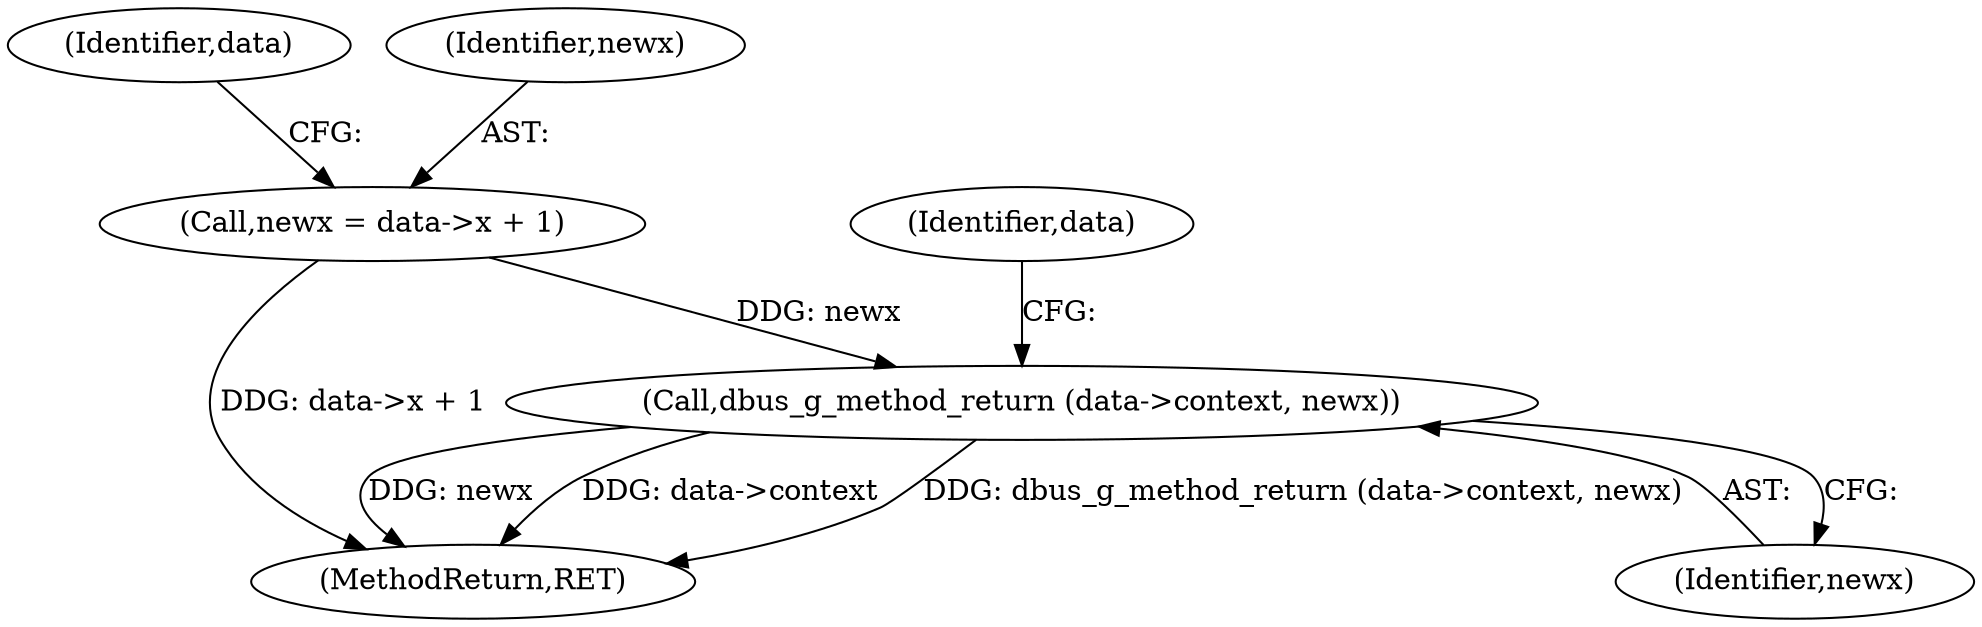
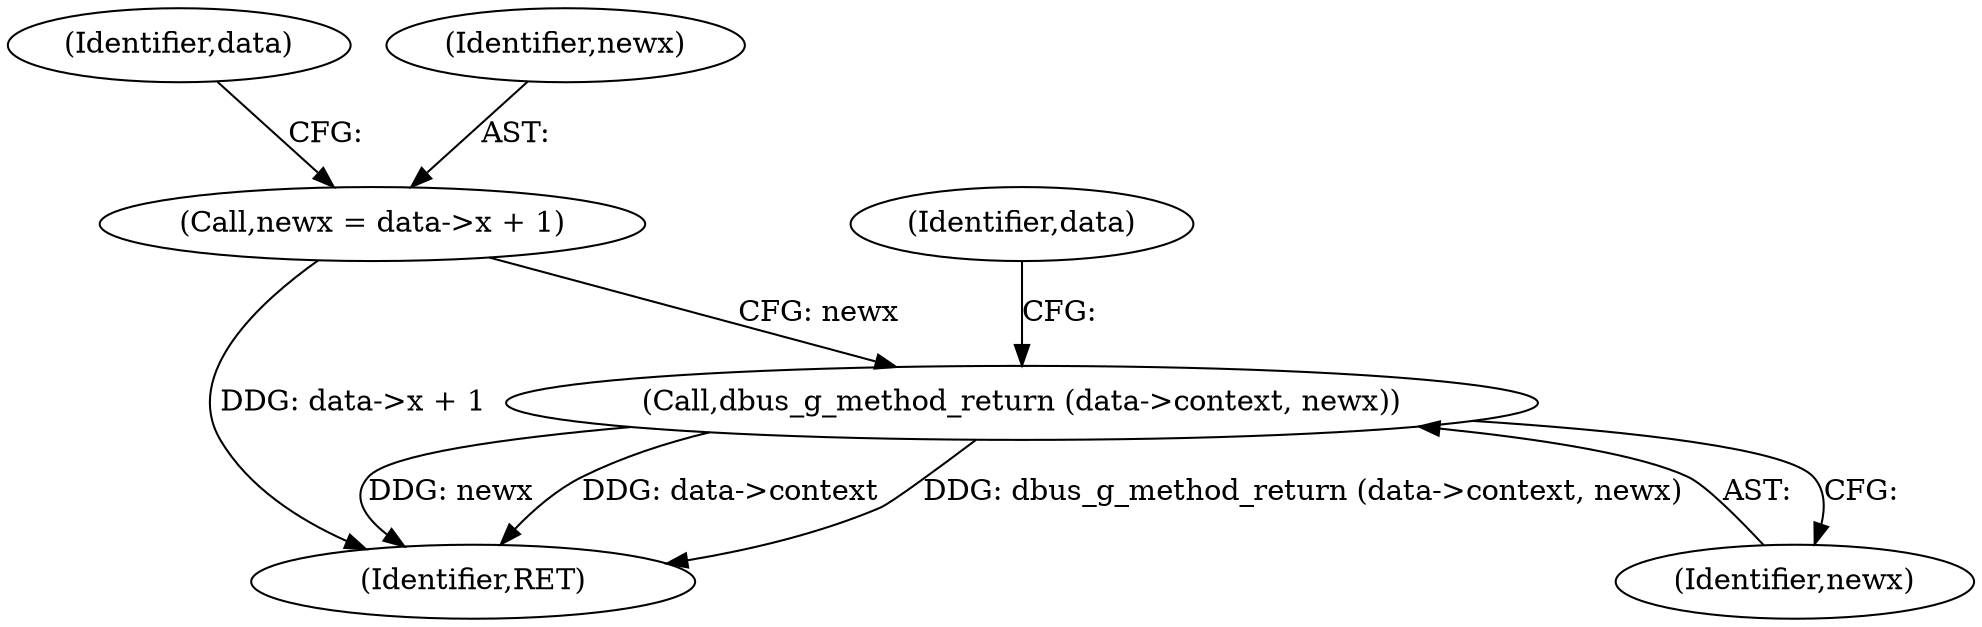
edge "(Call,newx = data->x + 1)" -> "(Call,dbus_g_method_return (data->context, newx))": label "DDG: newx" -> "CFG: newx"
node "(MethodReturn,RET)": label "(MethodReturn,RET)" -> "(Identifier,RET)"
